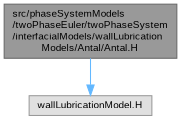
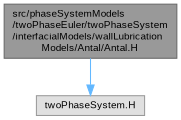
node "wallLubricationModel.H": label "wallLubricationModel.H" -> "twoPhaseSystem.H"
